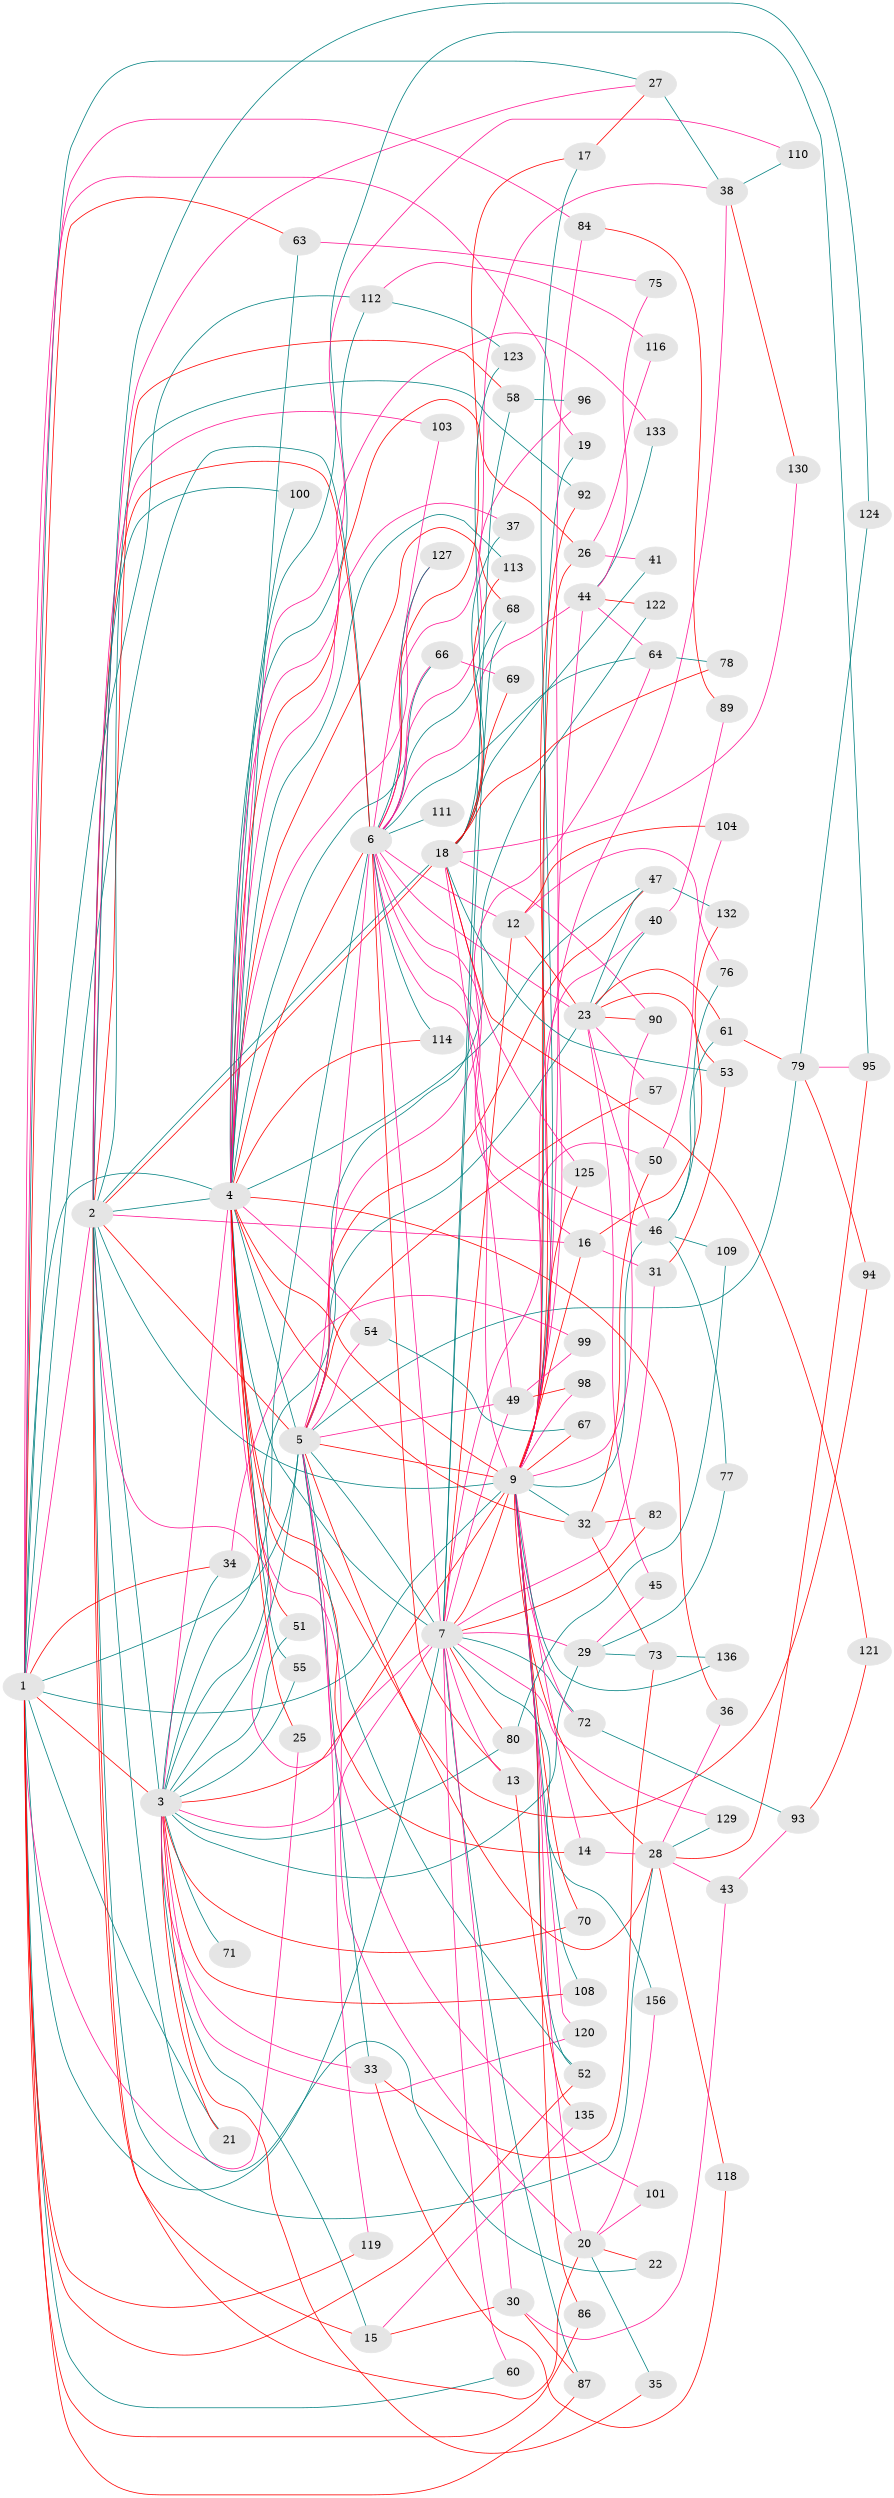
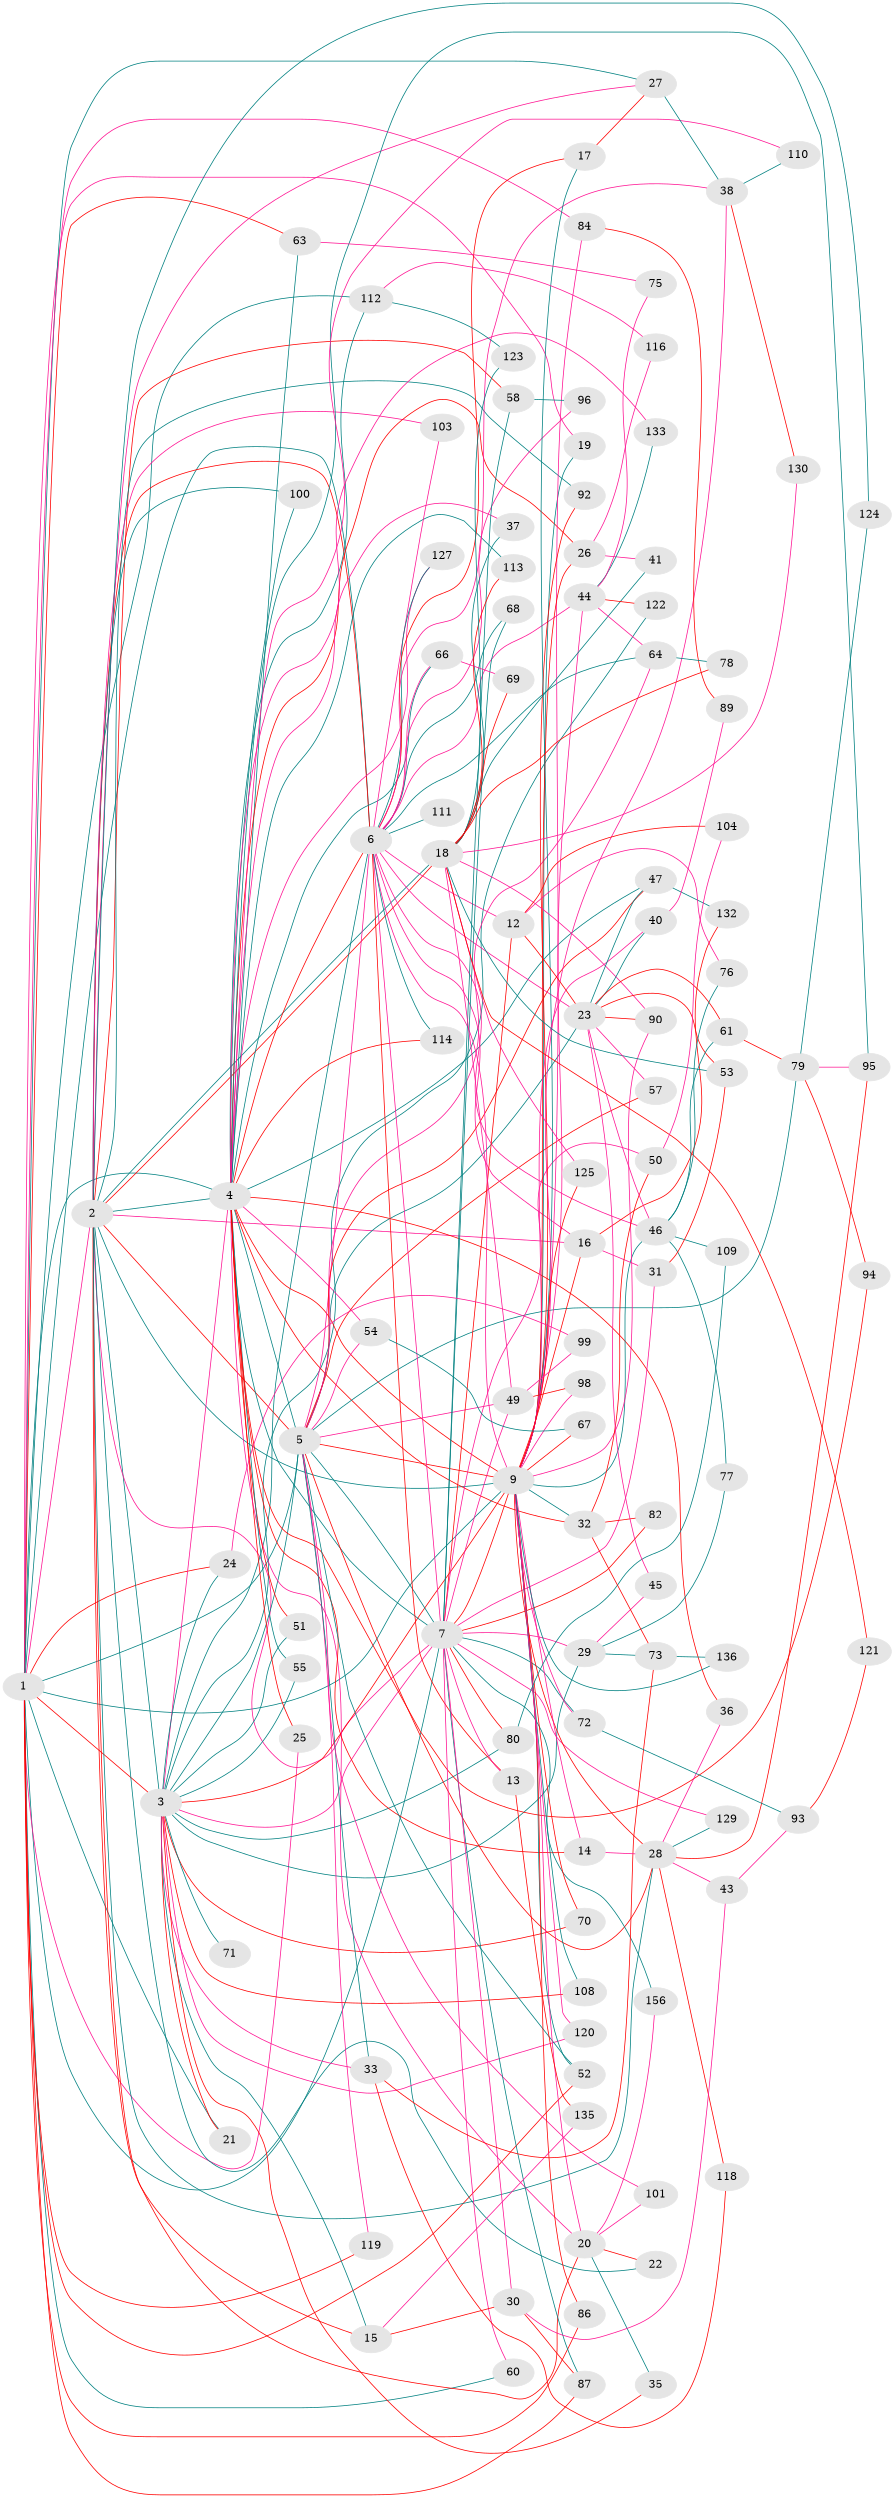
edge "68" -- "4": removed
node "34": label "34" -> "24"
